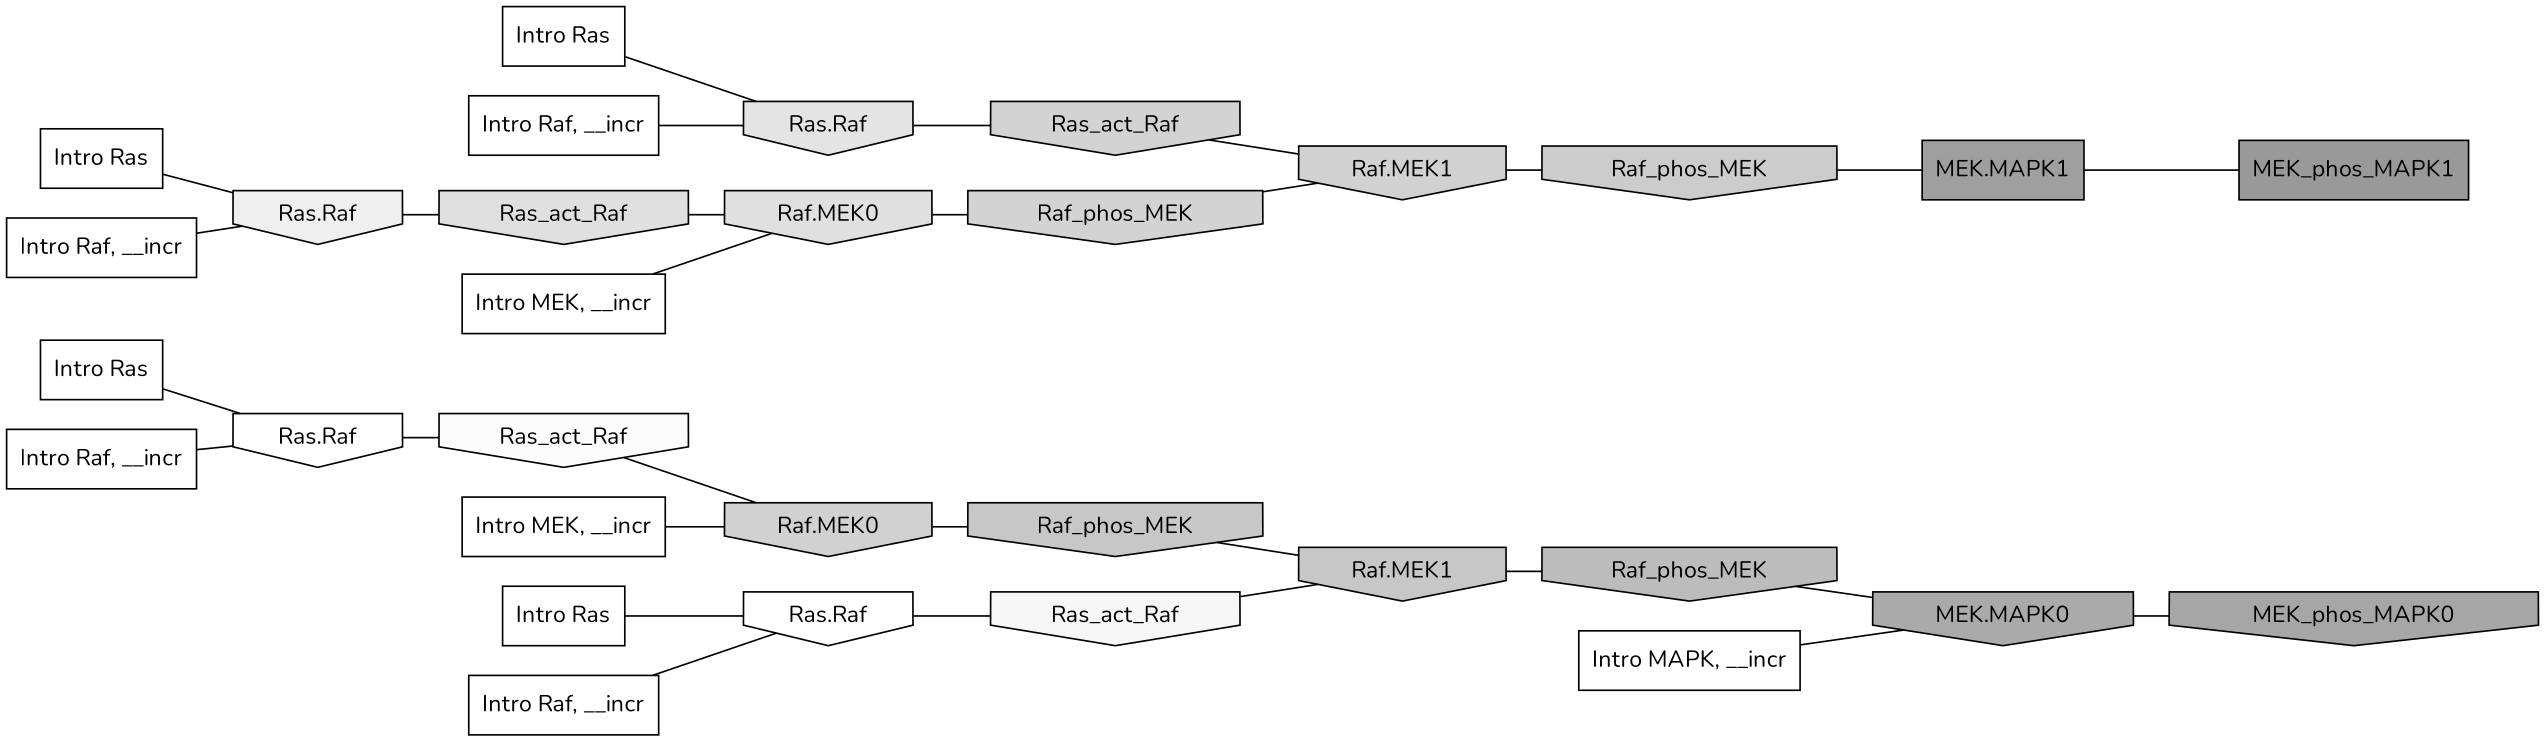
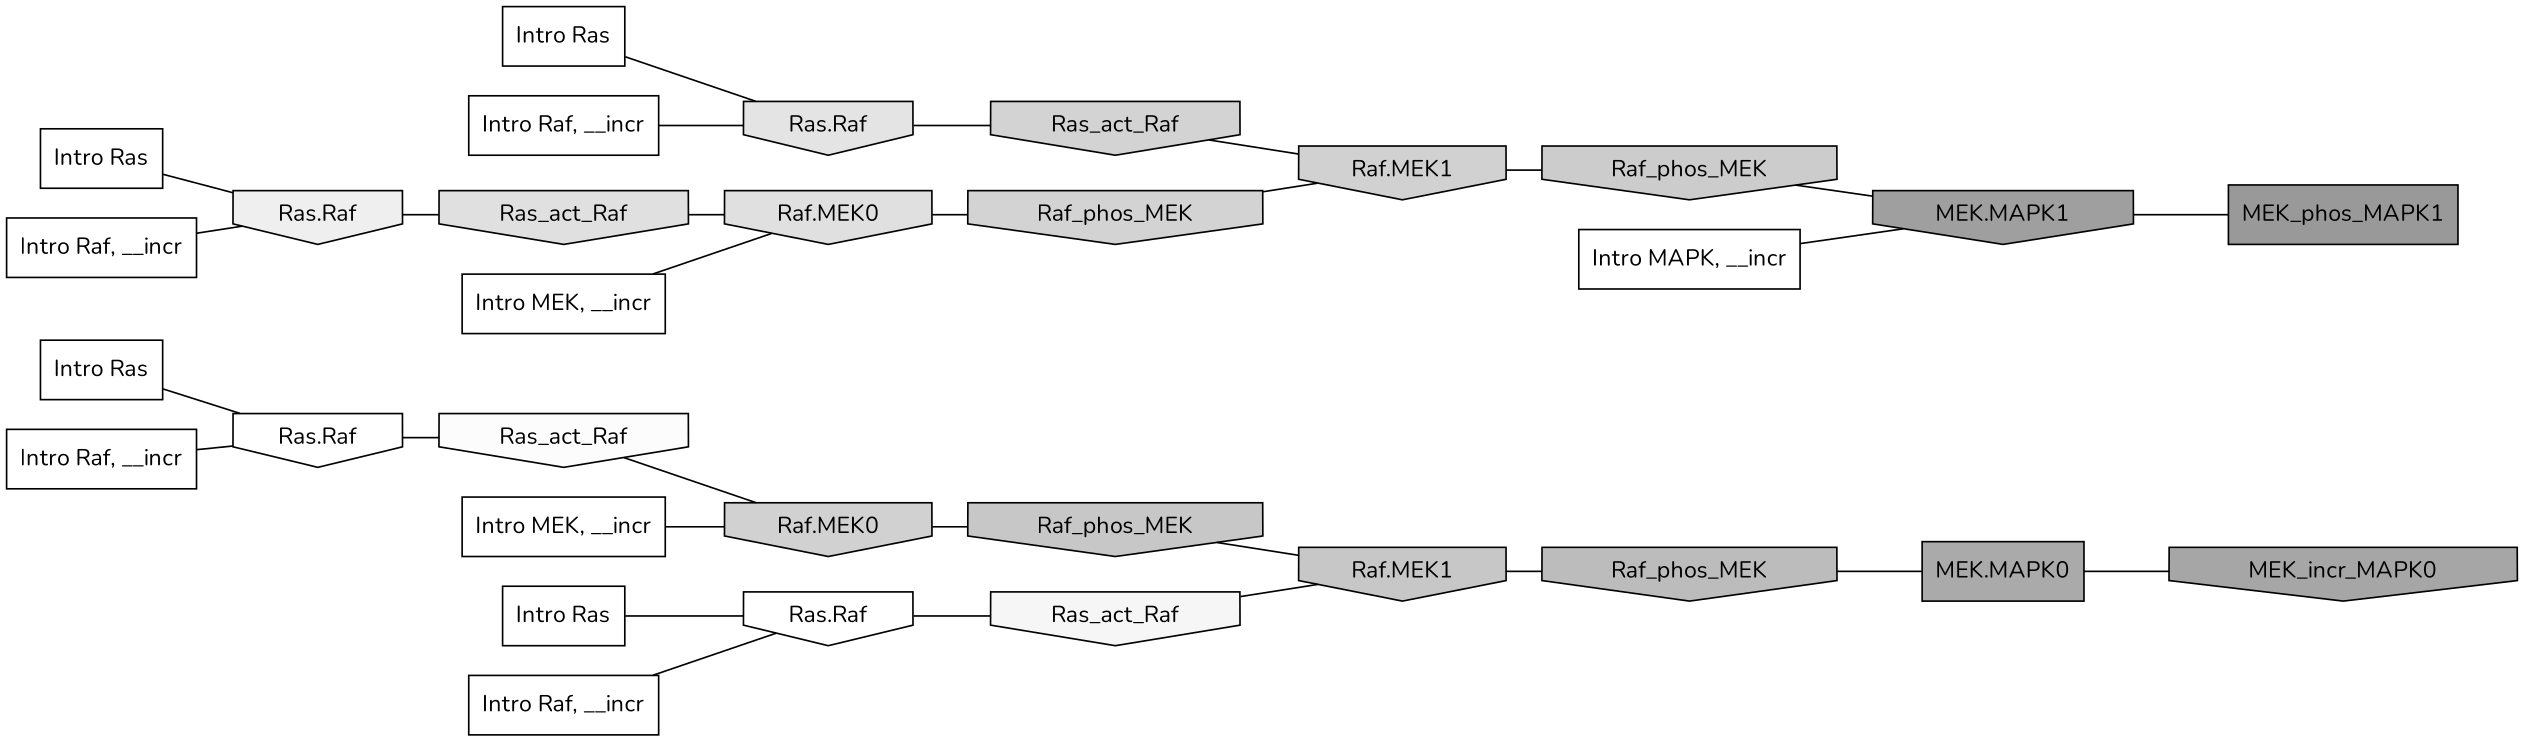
node "MEK.MAPK1": shape box -> invhouse
node "MEK.MAPK0": shape invhouse -> box
node "MEK_phos_MAPK0": label "MEK_phos_MAPK0" -> "MEK_incr_MAPK0"
edge "MEK.MAPK0" -- "Intro MAPK, __incr": now "MEK.MAPK1" -- "Intro MAPK, __incr"
